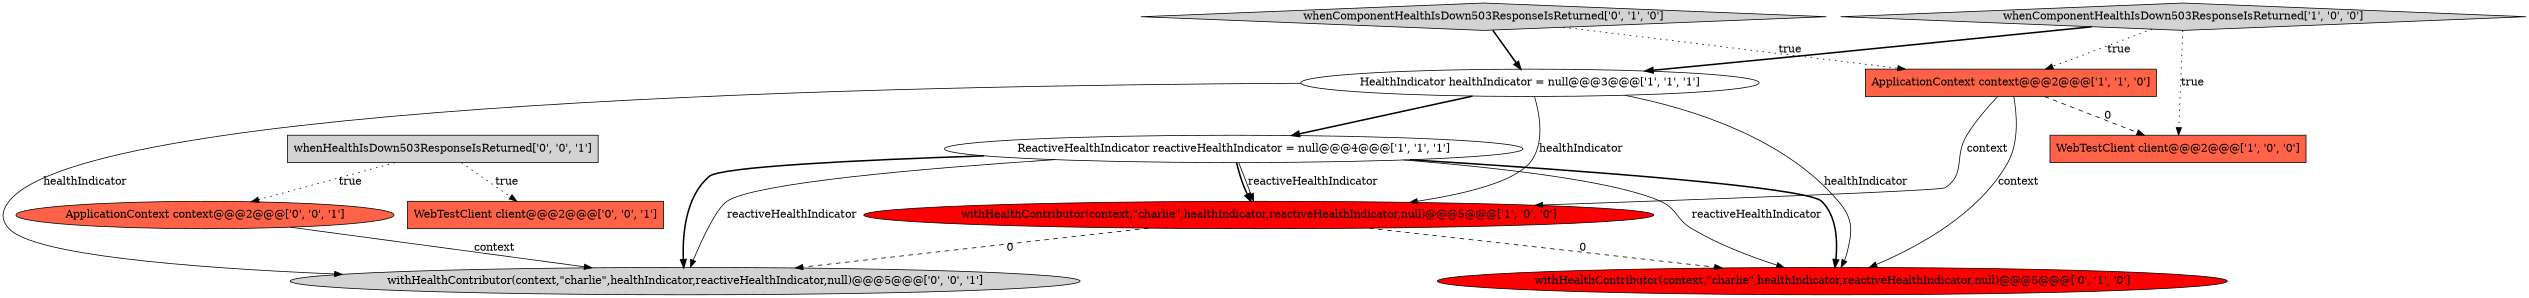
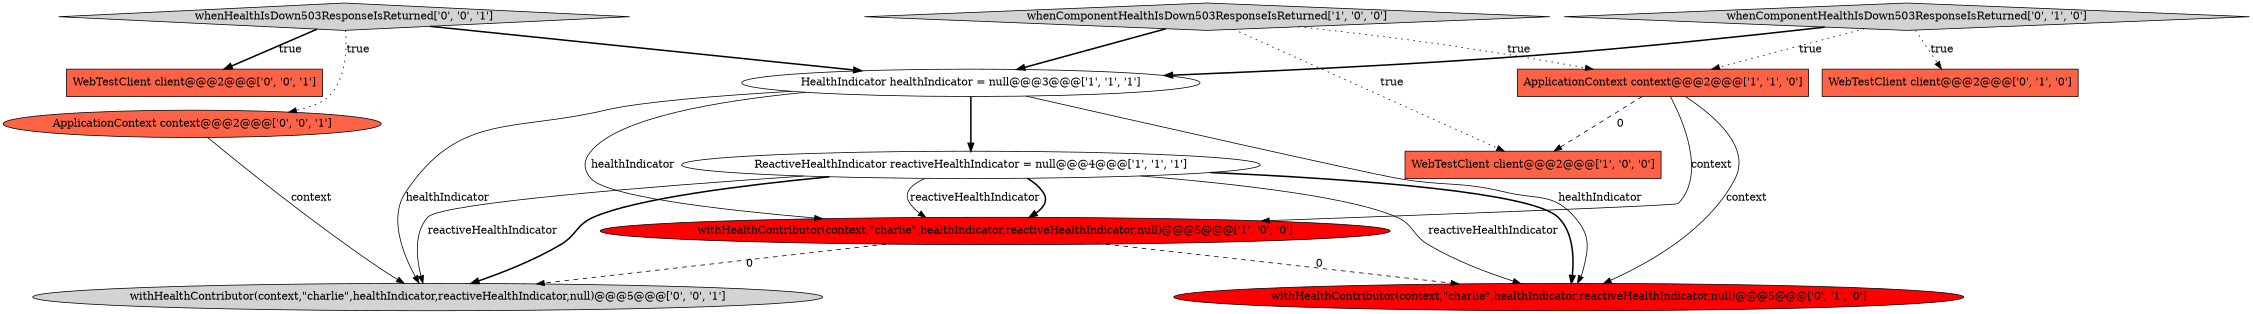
edge "whenHealthIsDown503ResponseIsReturned['0', '0', '1']" -> "HealthIndicator healthIndicator = null@@@3@@@['1', '1', '1']": added
node "WebTestClient client@@@2@@@['0', '1', '0']": added
node "whenHealthIsDown503ResponseIsReturned['0', '0', '1']": shape box -> diamond
edge "whenHealthIsDown503ResponseIsReturned['0', '0', '1']" -> "WebTestClient client@@@2@@@['0', '0', '1']": style dotted -> bold
